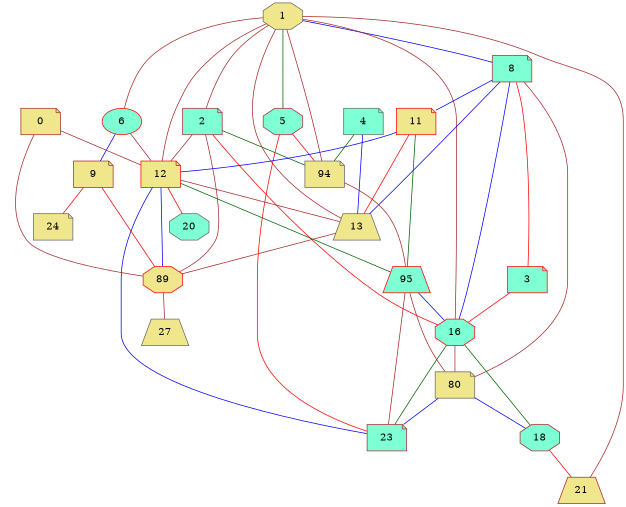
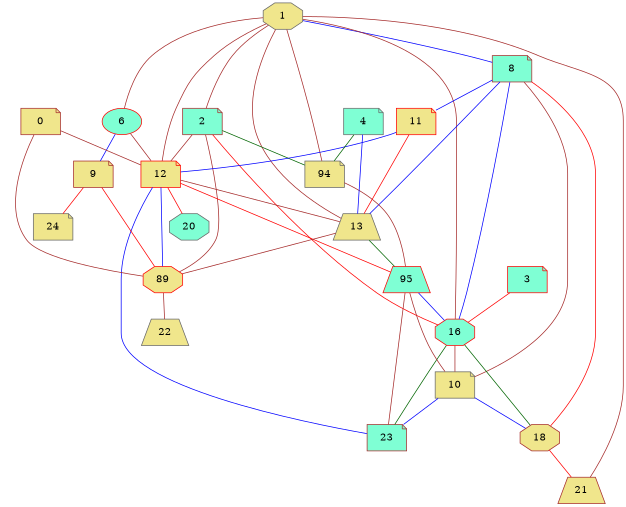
node "5": removed
edge "8" -- "3": now "8" -- "18"
edge "11" -- "95": now "13" -- "95"
edge "12" -- "95": color darkgreen -> red
node "27": label "27" -> "22"
node "80": label "80" -> "10"
node "18": fillcolor aquamarine -> khaki
